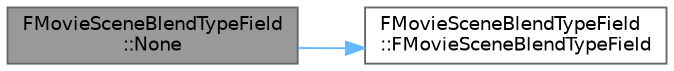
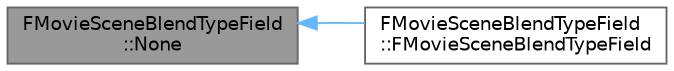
edge "FMovieSceneBlendTypeField ::None" -> "FMovieSceneBlendTypeField ::FMovieSceneBlendTypeField": reversed
